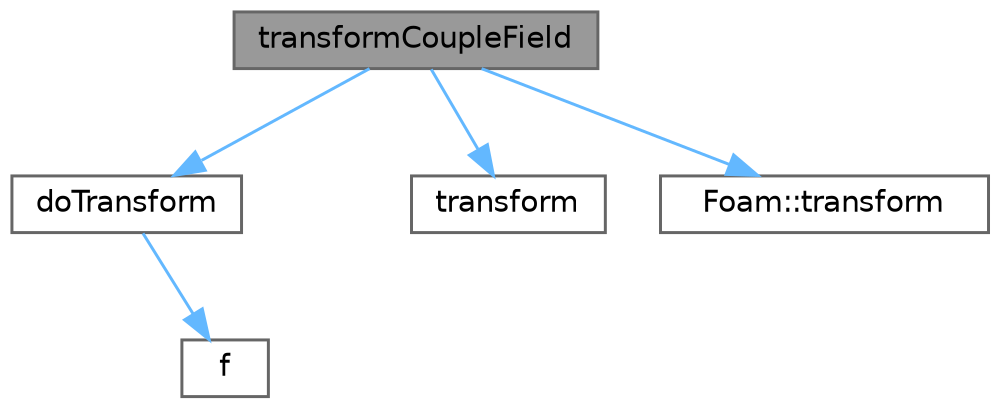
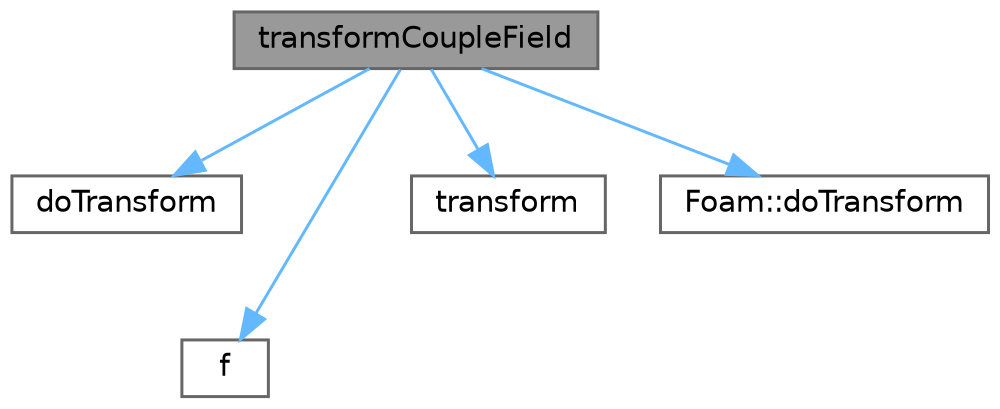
node "Foam::transform": label "Foam::transform" -> "Foam::doTransform"
edge "doTransform" -> "f": now "transformCoupleField" -> "f"
